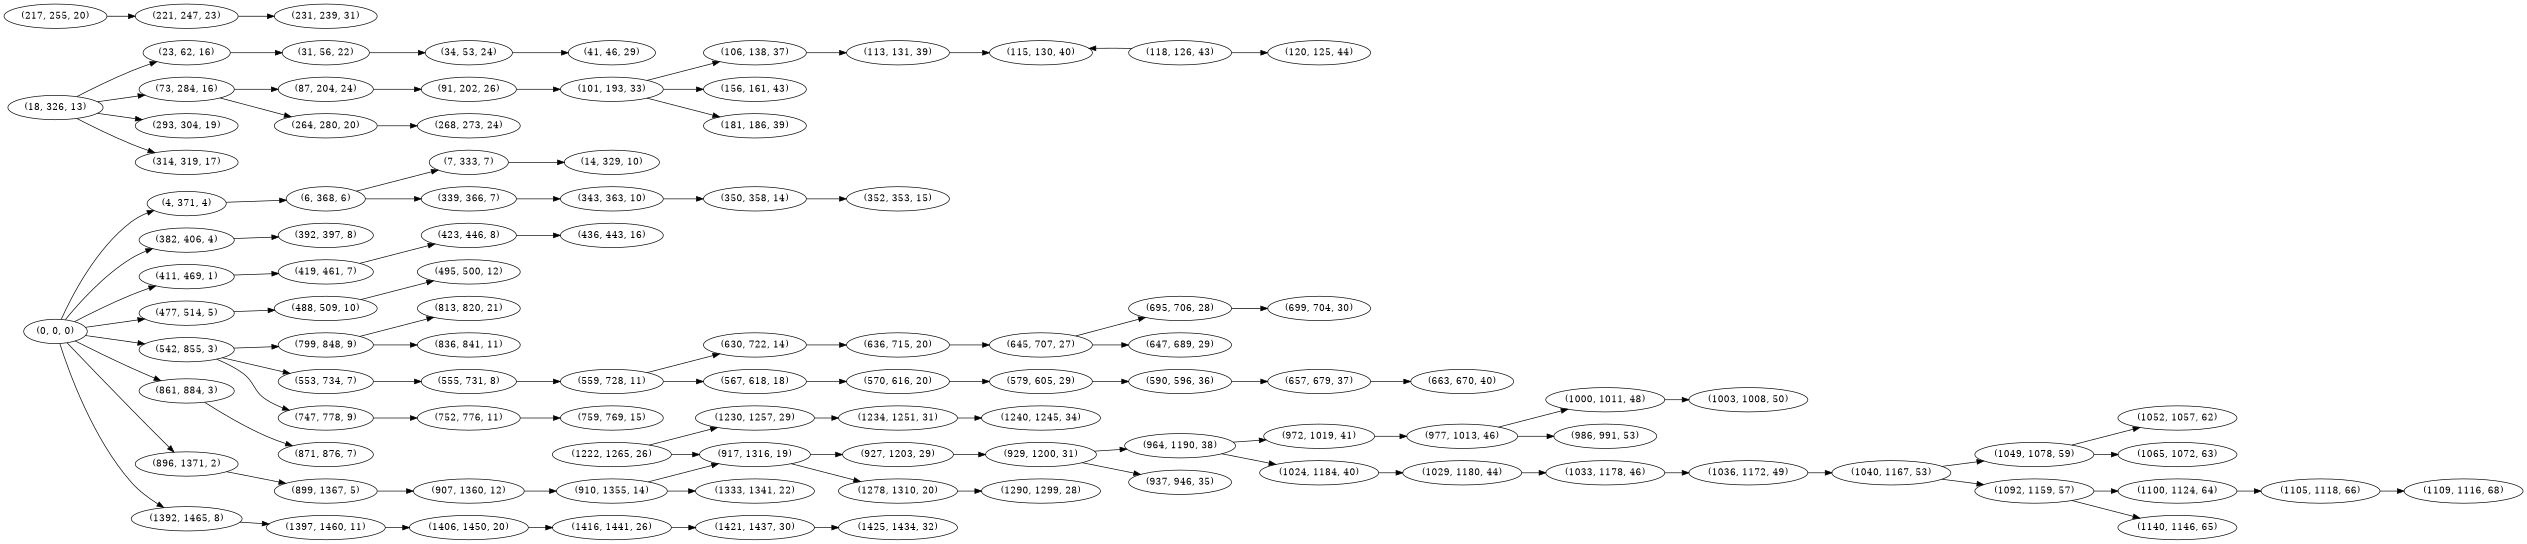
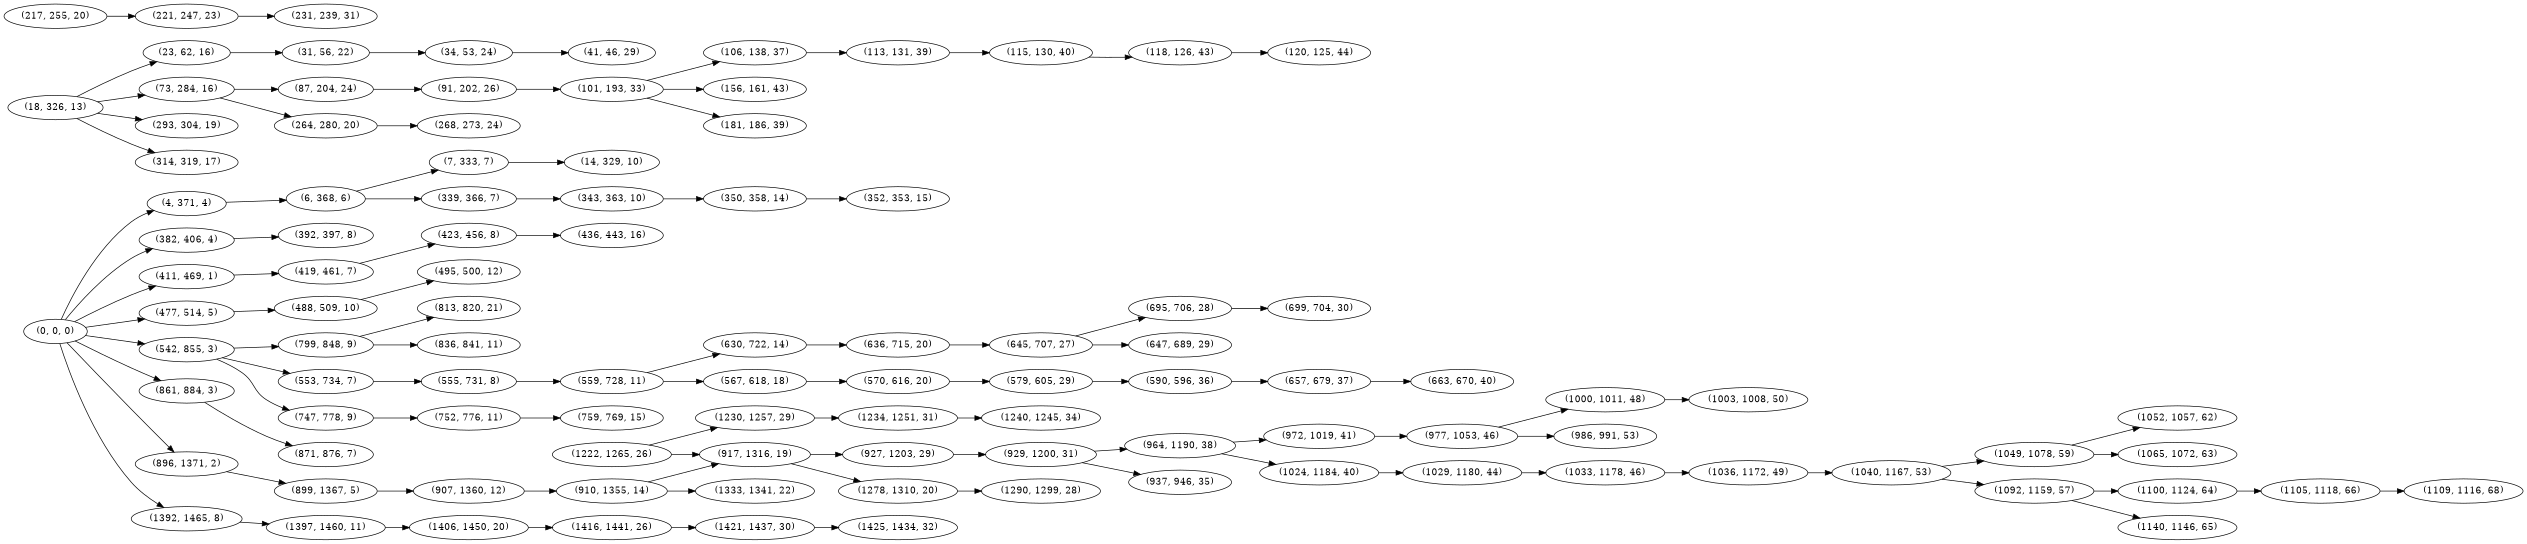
edge "(118, 126, 43)" -> "(115, 130, 40)": reversed
node "(423, 446, 8)": label "(423, 446, 8)" -> "(423, 456, 8)"
node "(977, 1013, 46)": label "(977, 1013, 46)" -> "(977, 1053, 46)"
